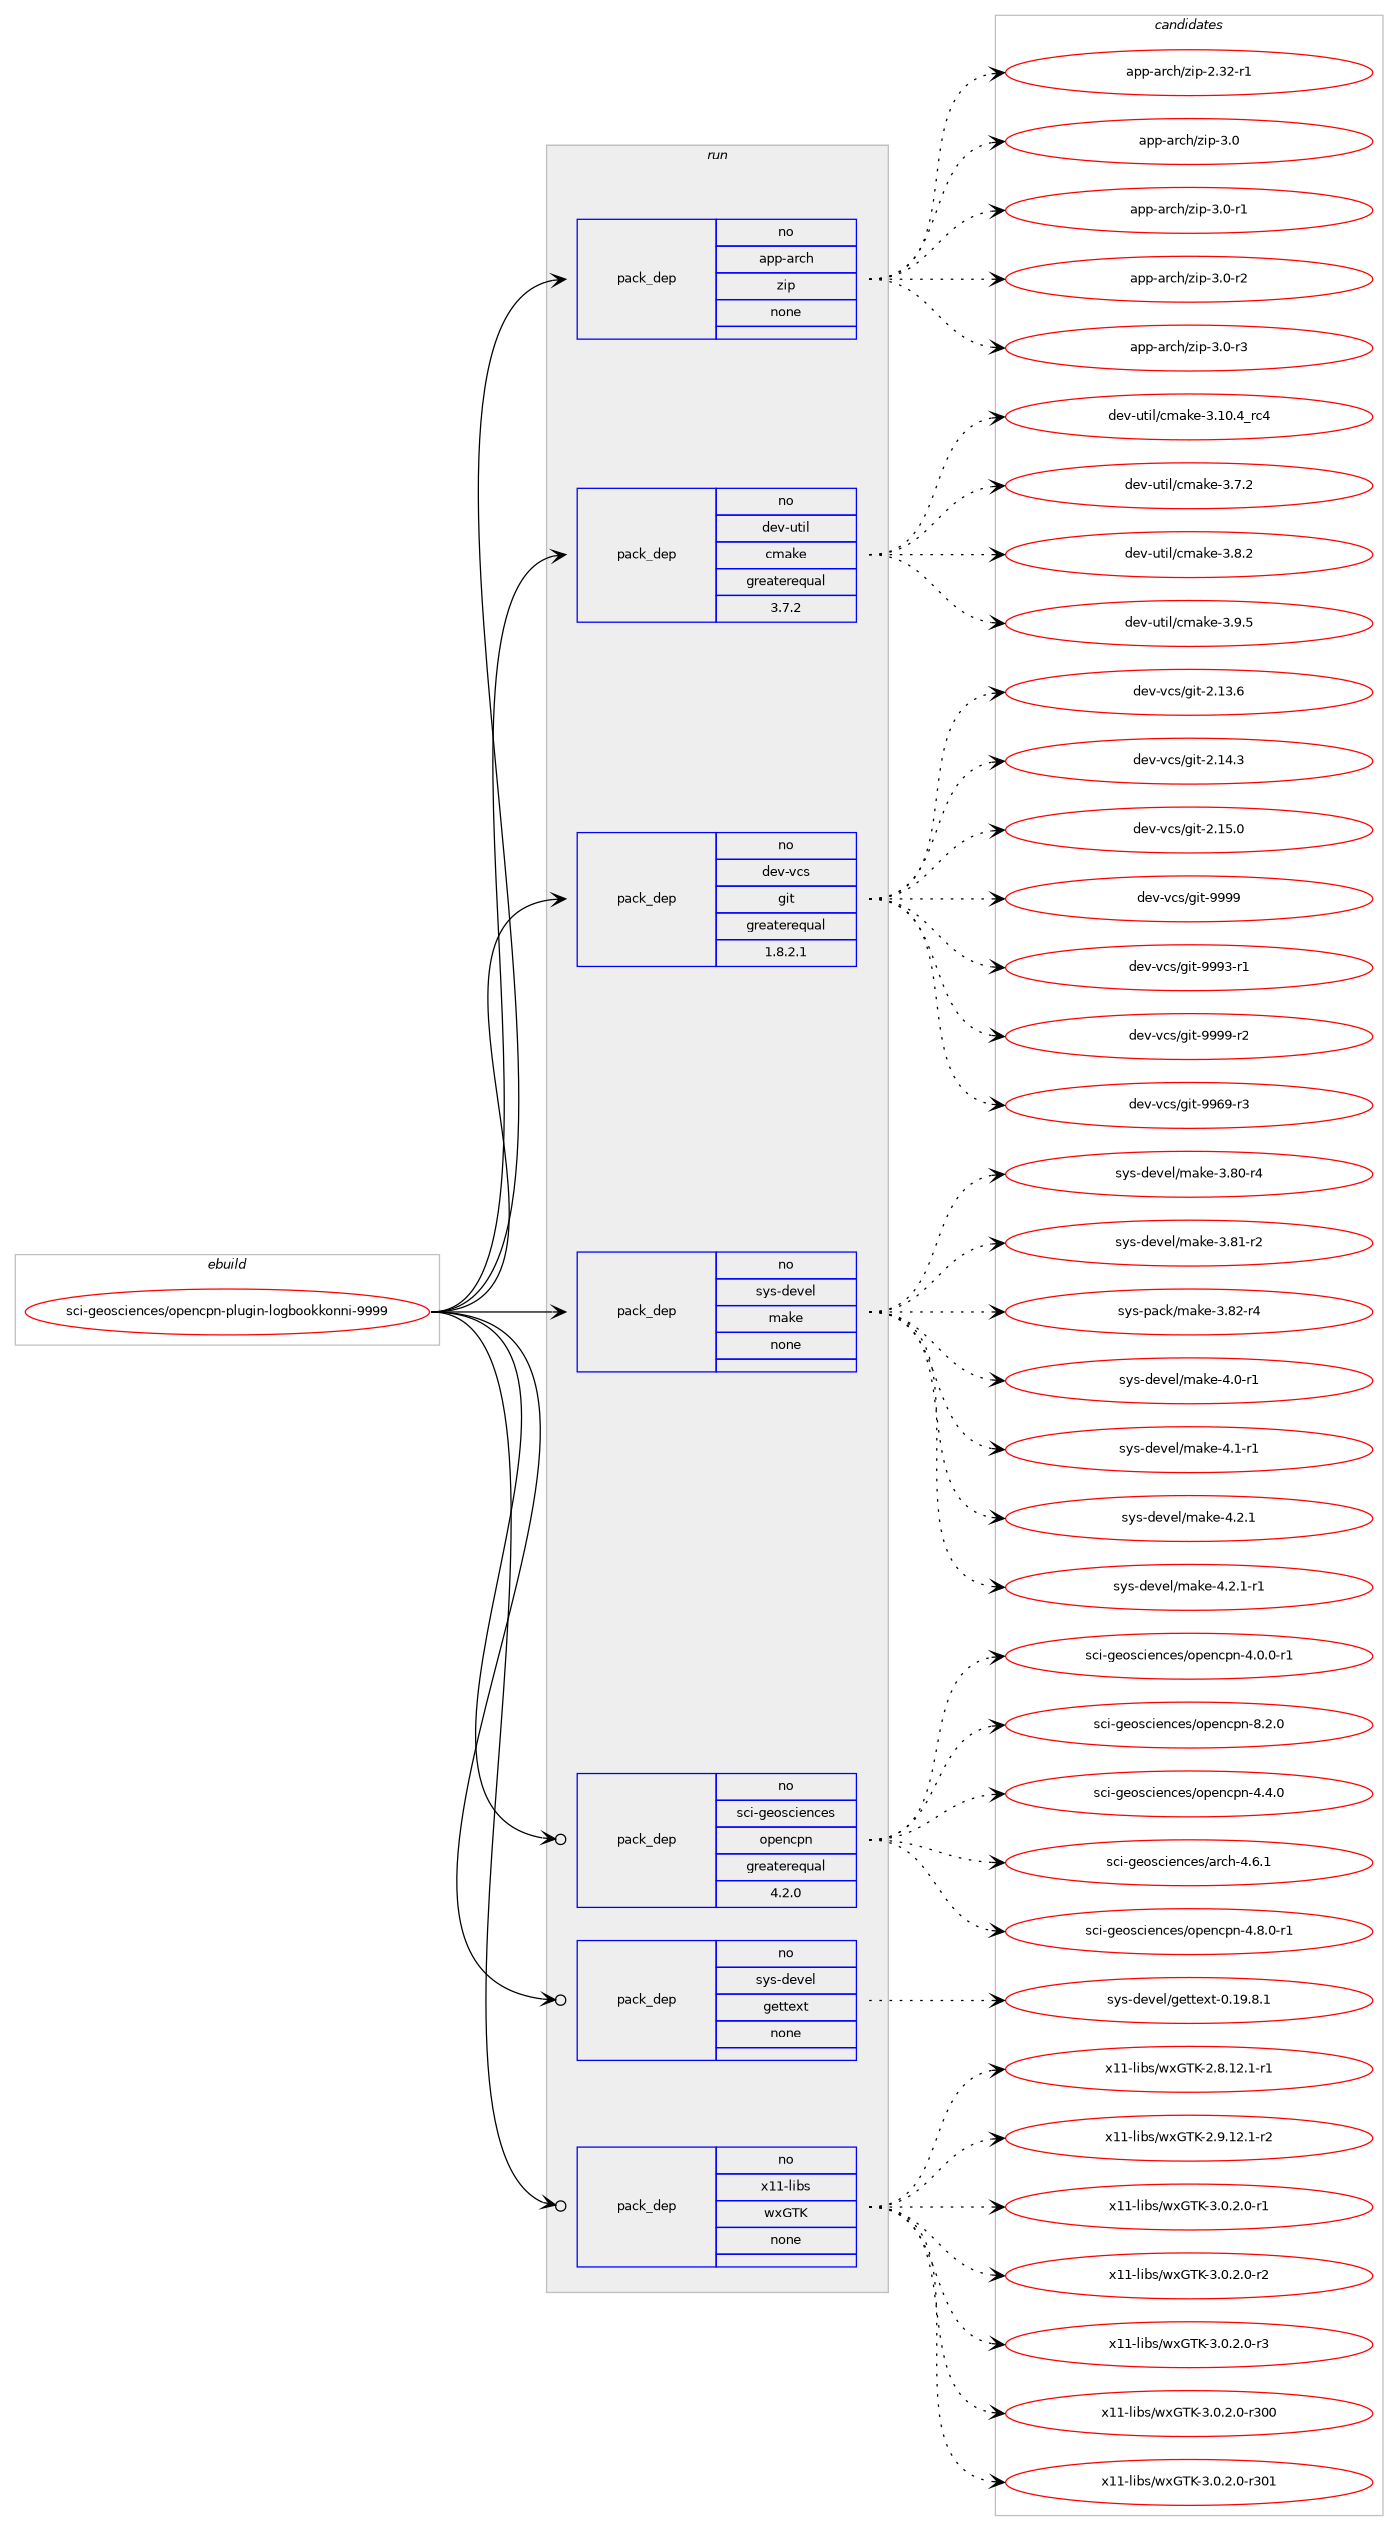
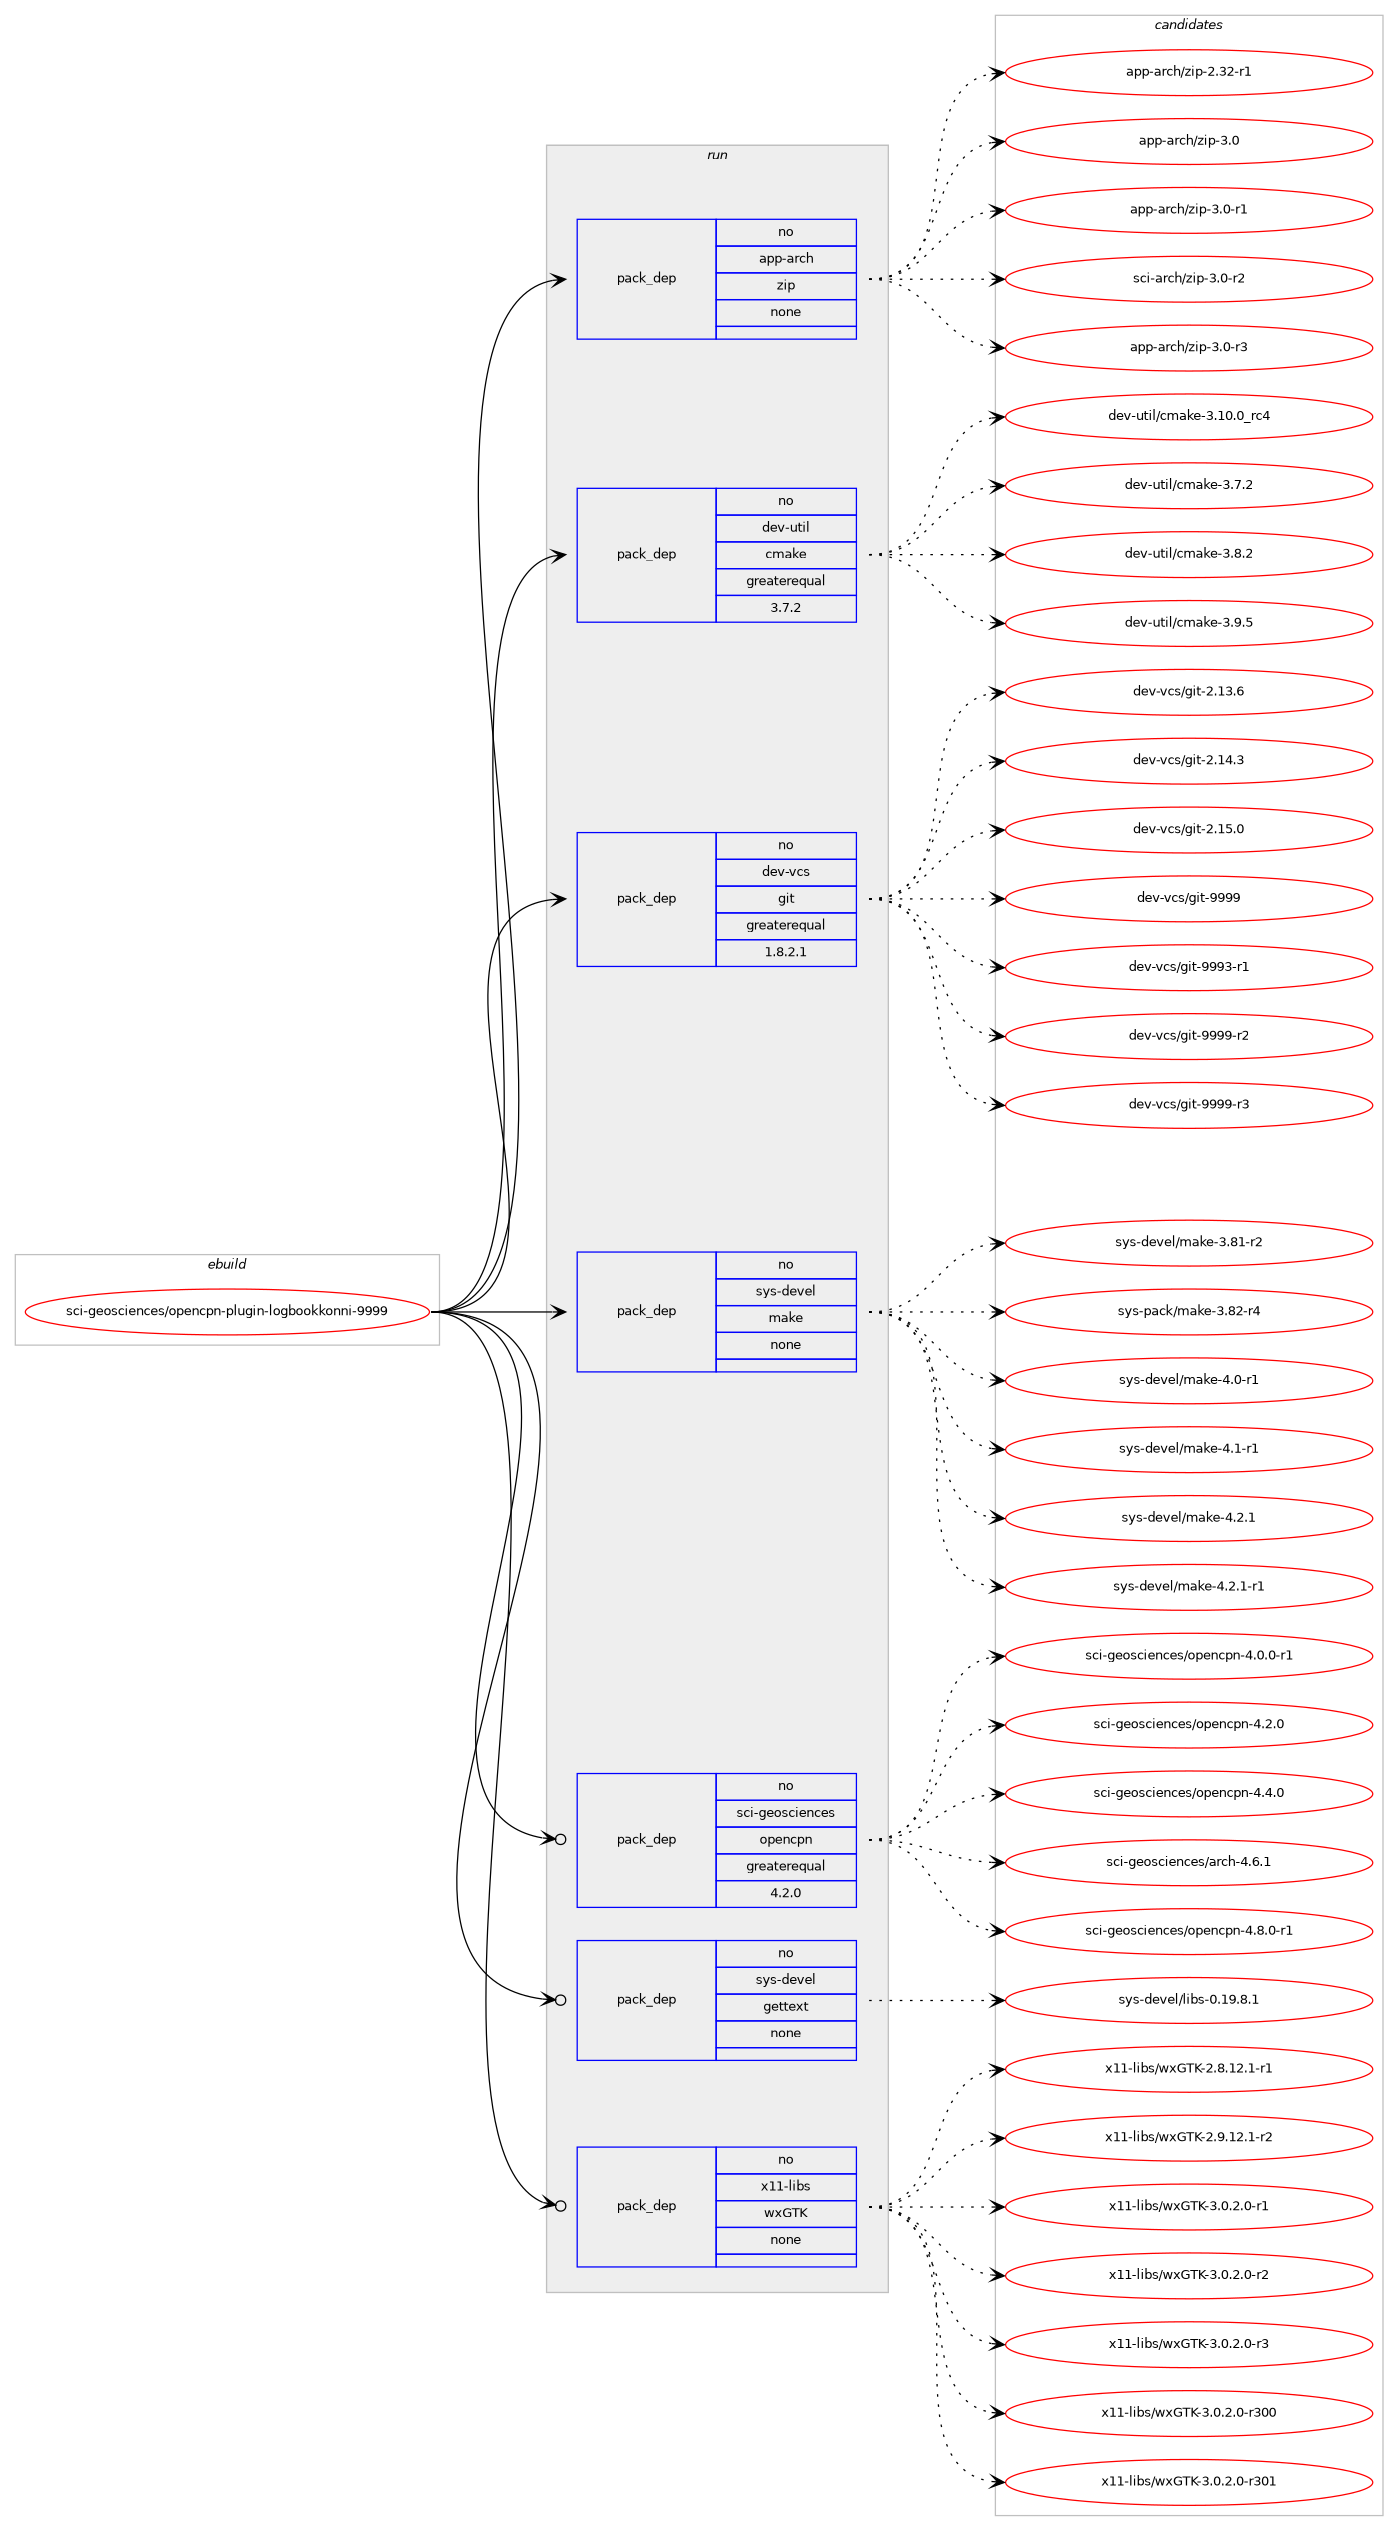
node "app-arch/zip-3.0-r2": label "app-arch/zip-3.0-r2" -> "sci-arch/zip-3.0-r2"
node "dev-util/cmake-3.10.4_rc4": label "dev-util/cmake-3.10.4_rc4" -> "dev-util/cmake-3.10.0_rc4"
node "dev-vcs/git-9969-r3": label "dev-vcs/git-9969-r3" -> "dev-vcs/git-9999-r3"
node "sys-devel/make-3.80-r4": removed
node "sci-geosciences/opencpn-8.2.0": label "sci-geosciences/opencpn-8.2.0" -> "sci-geosciences/opencpn-4.2.0"
node "sys-devel/gettext-0.19.8.1": label "sys-devel/gettext-0.19.8.1" -> "sys-devel/libs-0.19.8.1"
